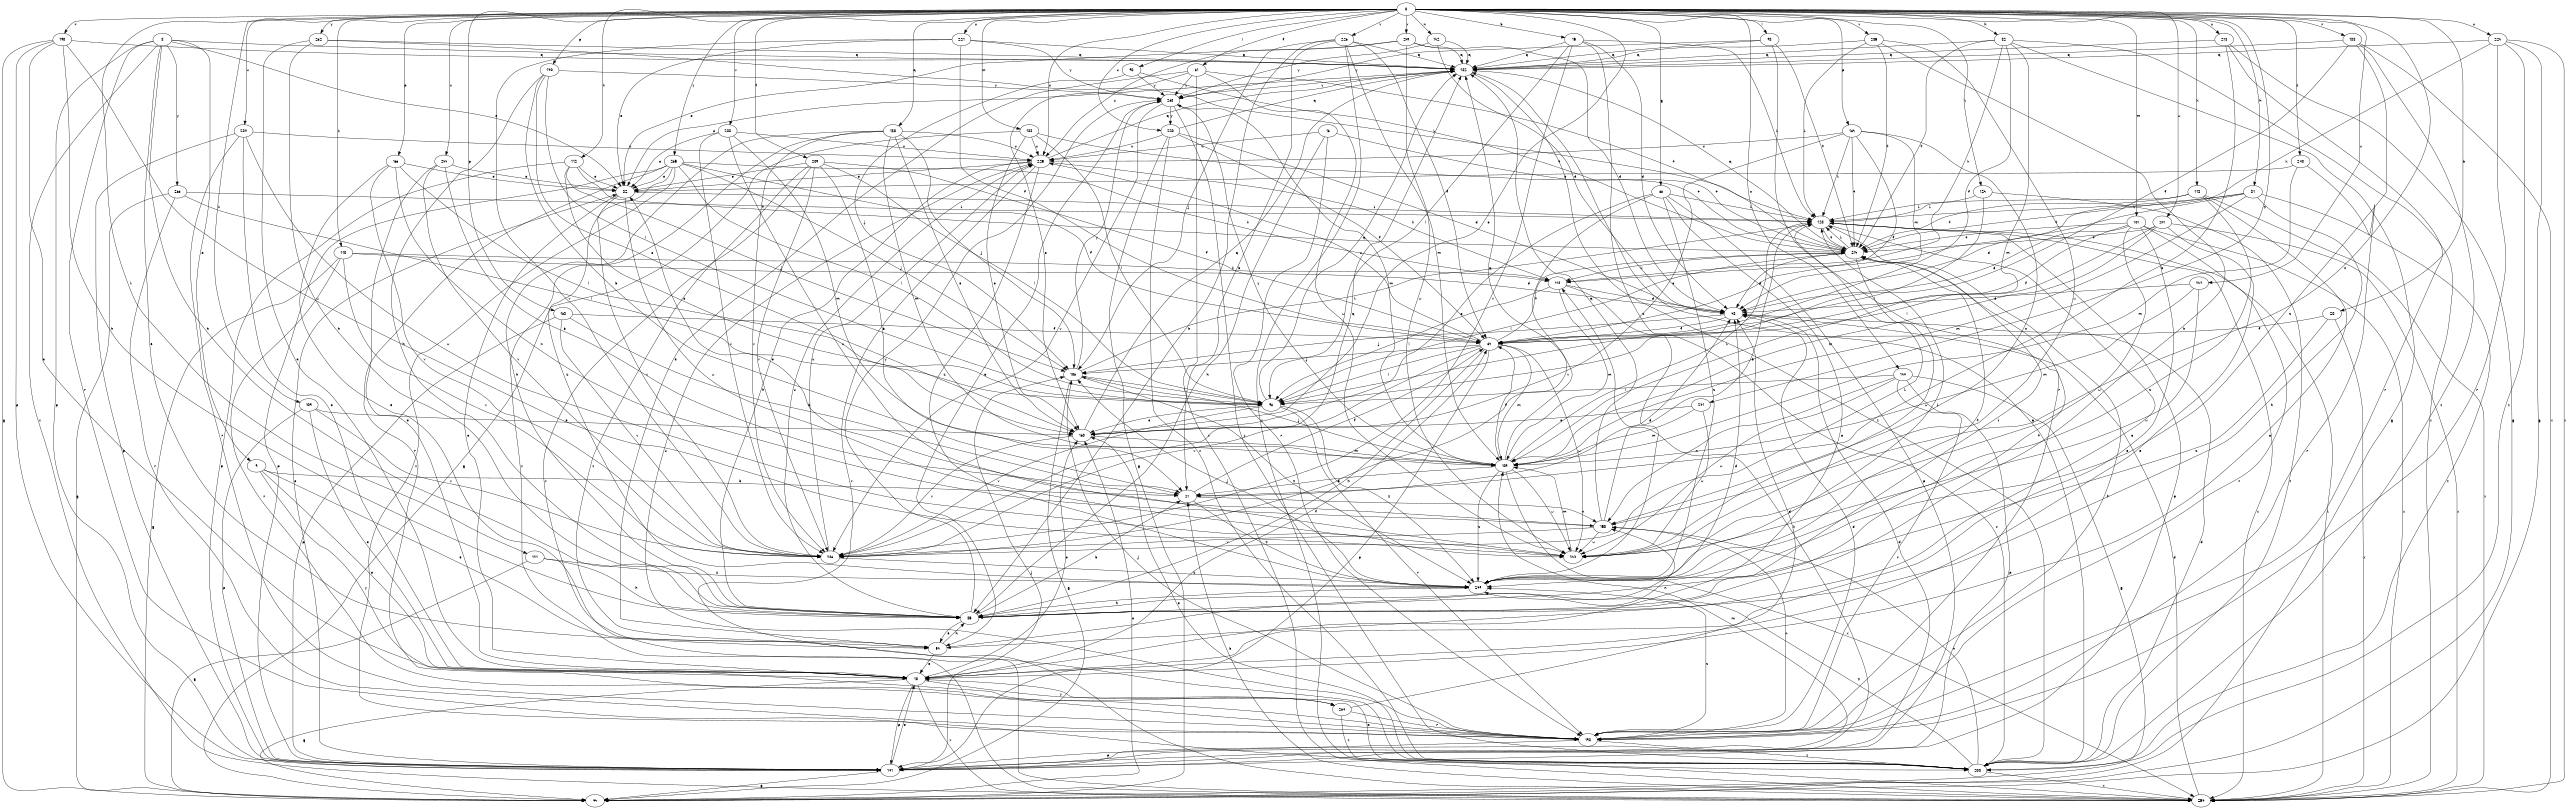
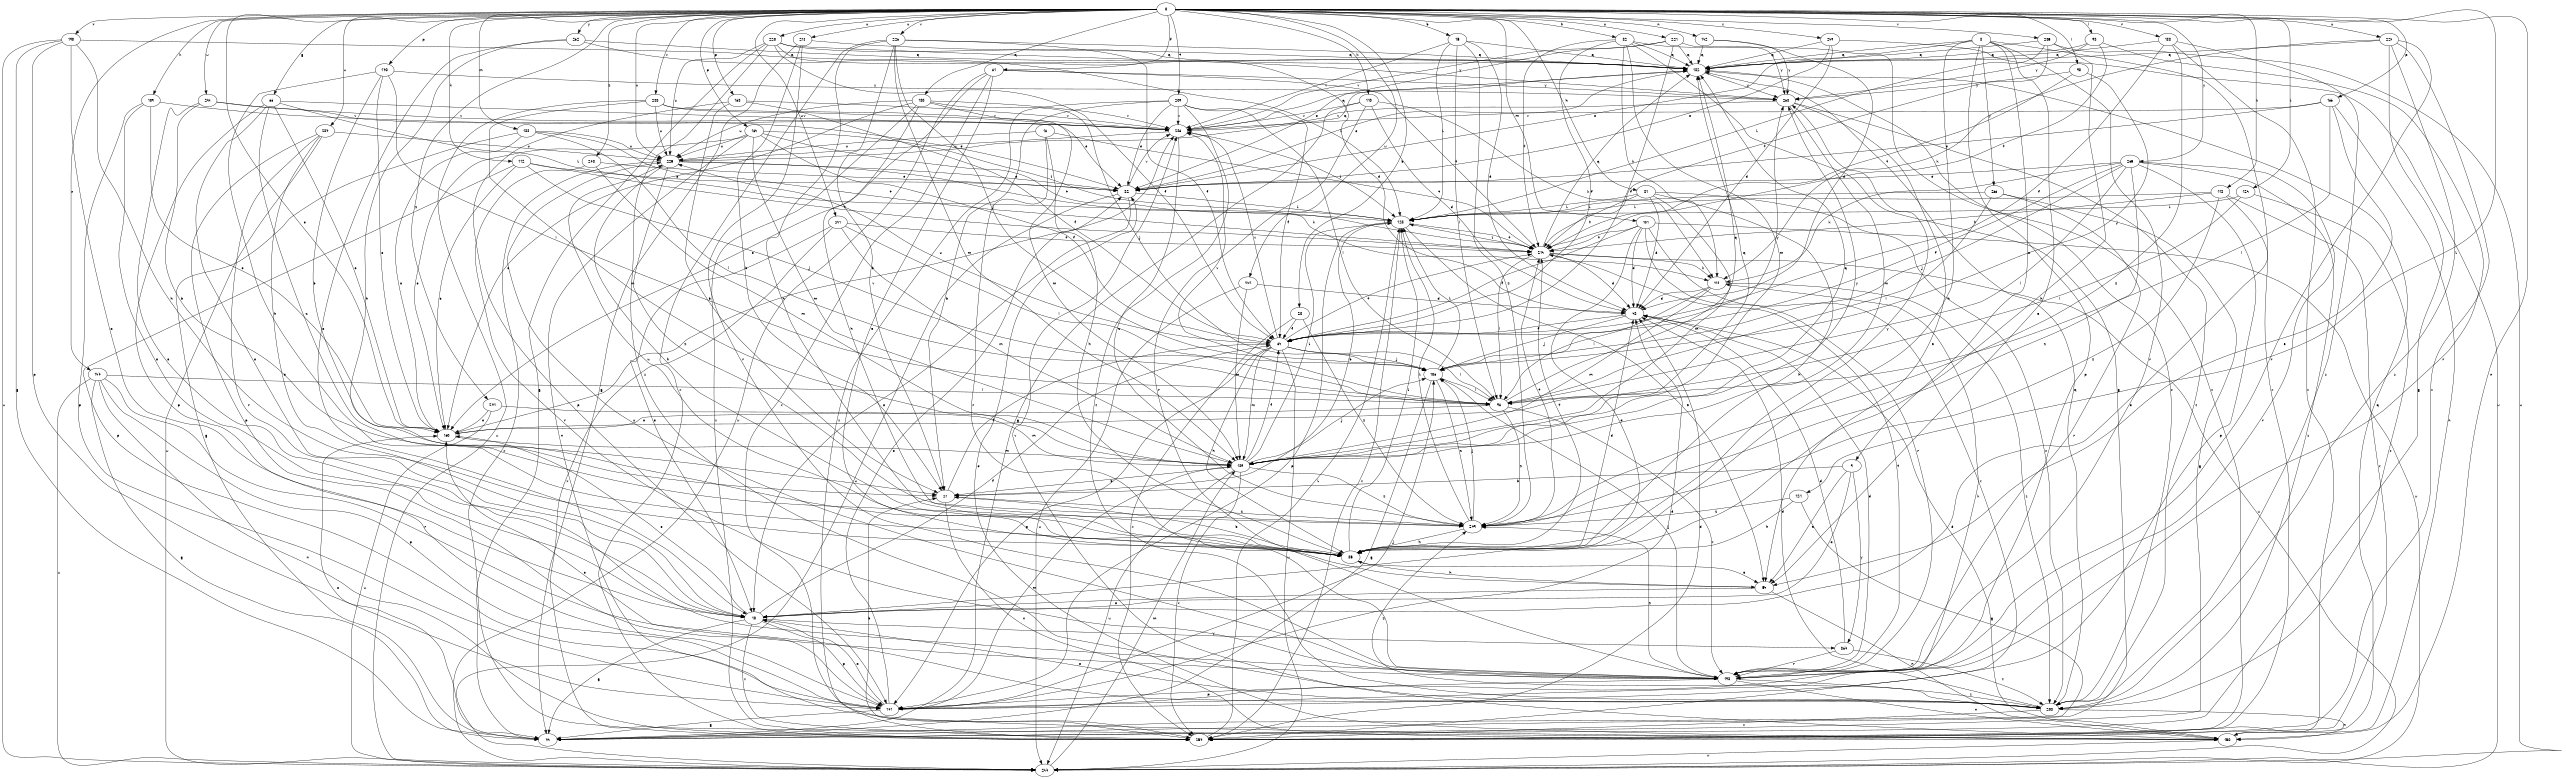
edge "249" -> "225": removed, label "u"
edge "268" -> "220": reversed
edge "164" -> "43": now "164" -> "139"
node "267": label "267" -> "867"
